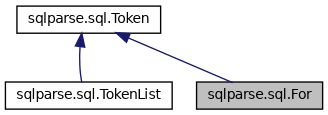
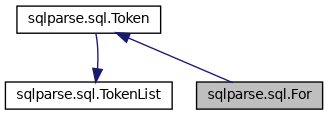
edge "sqlparse.sql.TokenList" -> "sqlparse.sql.Token": reversed
